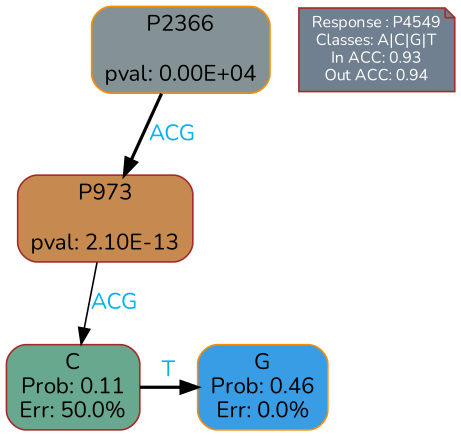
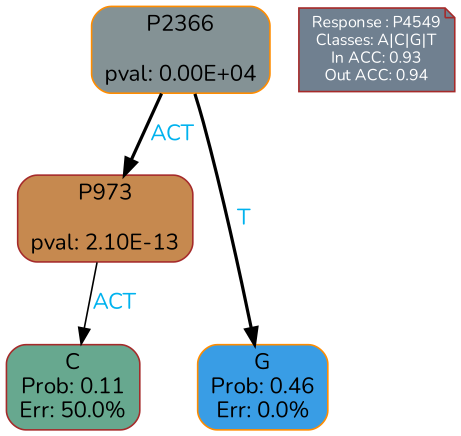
edge "P2366 pval: 0.00E+04" -> "P973 pval: 2.10E-13": label "ACG" -> "ACT"
edge "P973 pval: 2.10E-13" -> "C Prob: 0.11 Err: 50.0%": label "ACG" -> "ACT"
edge "C Prob: 0.11 Err: 50.0%" -> "G Prob: 0.46 Err: 0.0%": now "P2366 pval: 0.00E+04" -> "G Prob: 0.46 Err: 0.0%"
